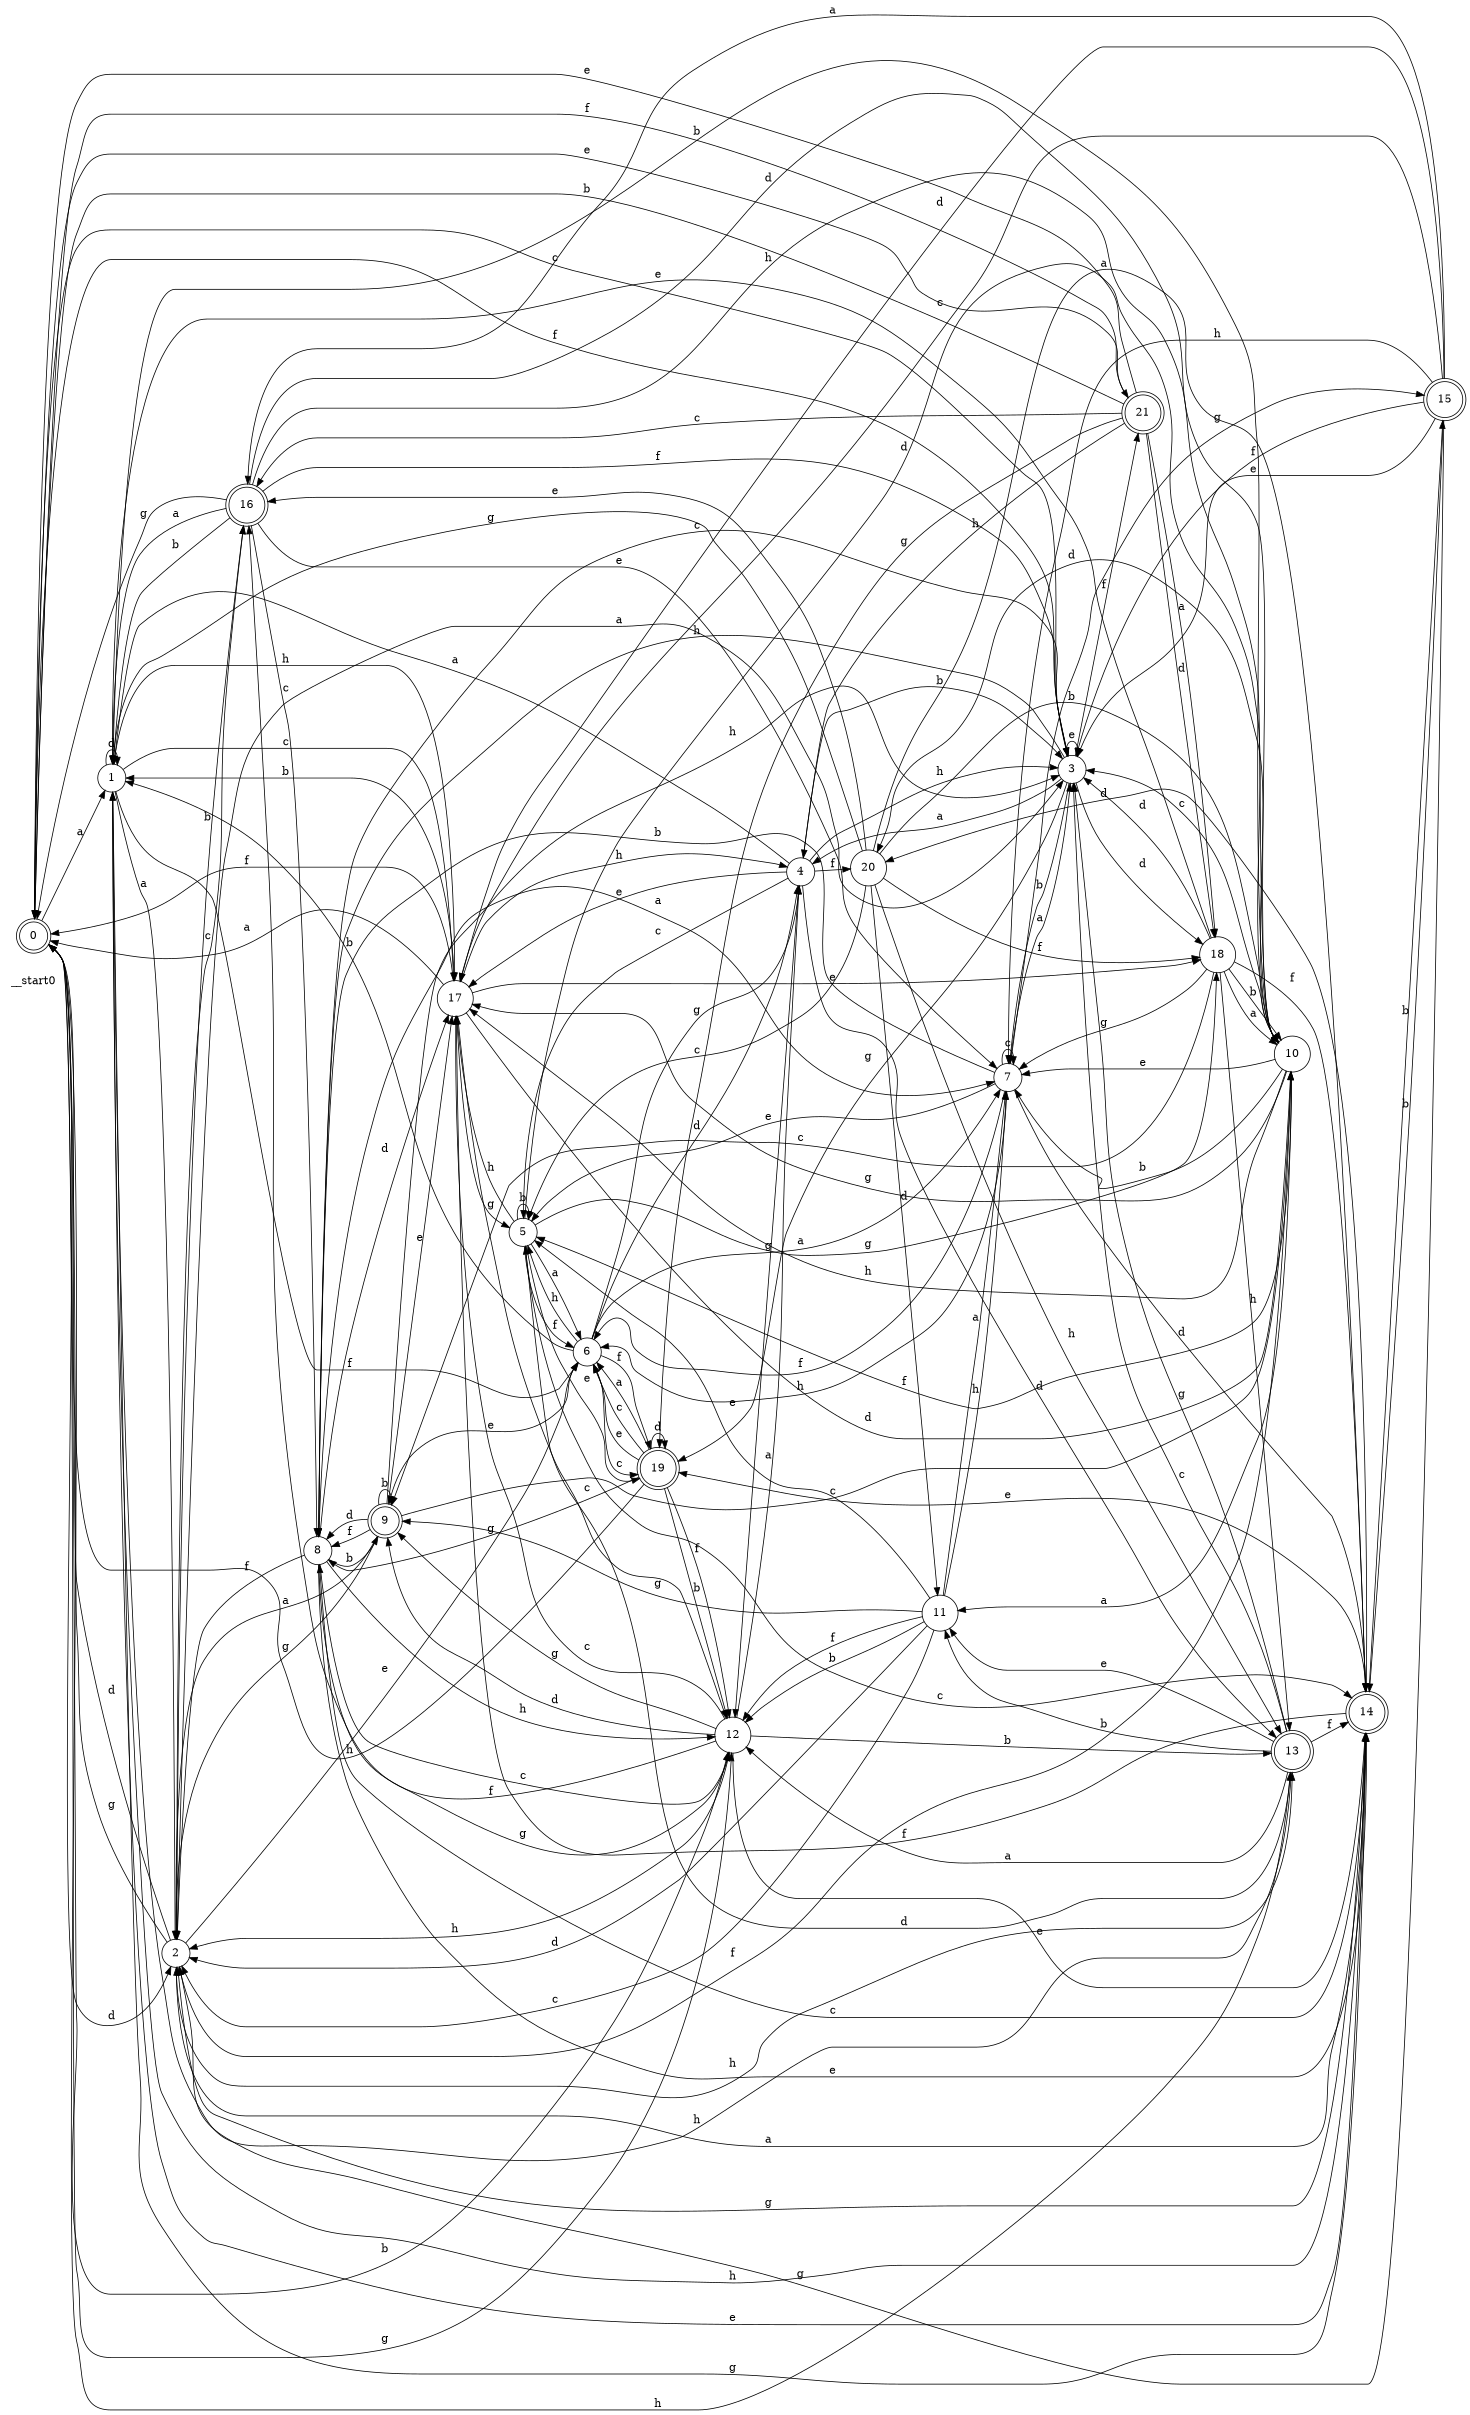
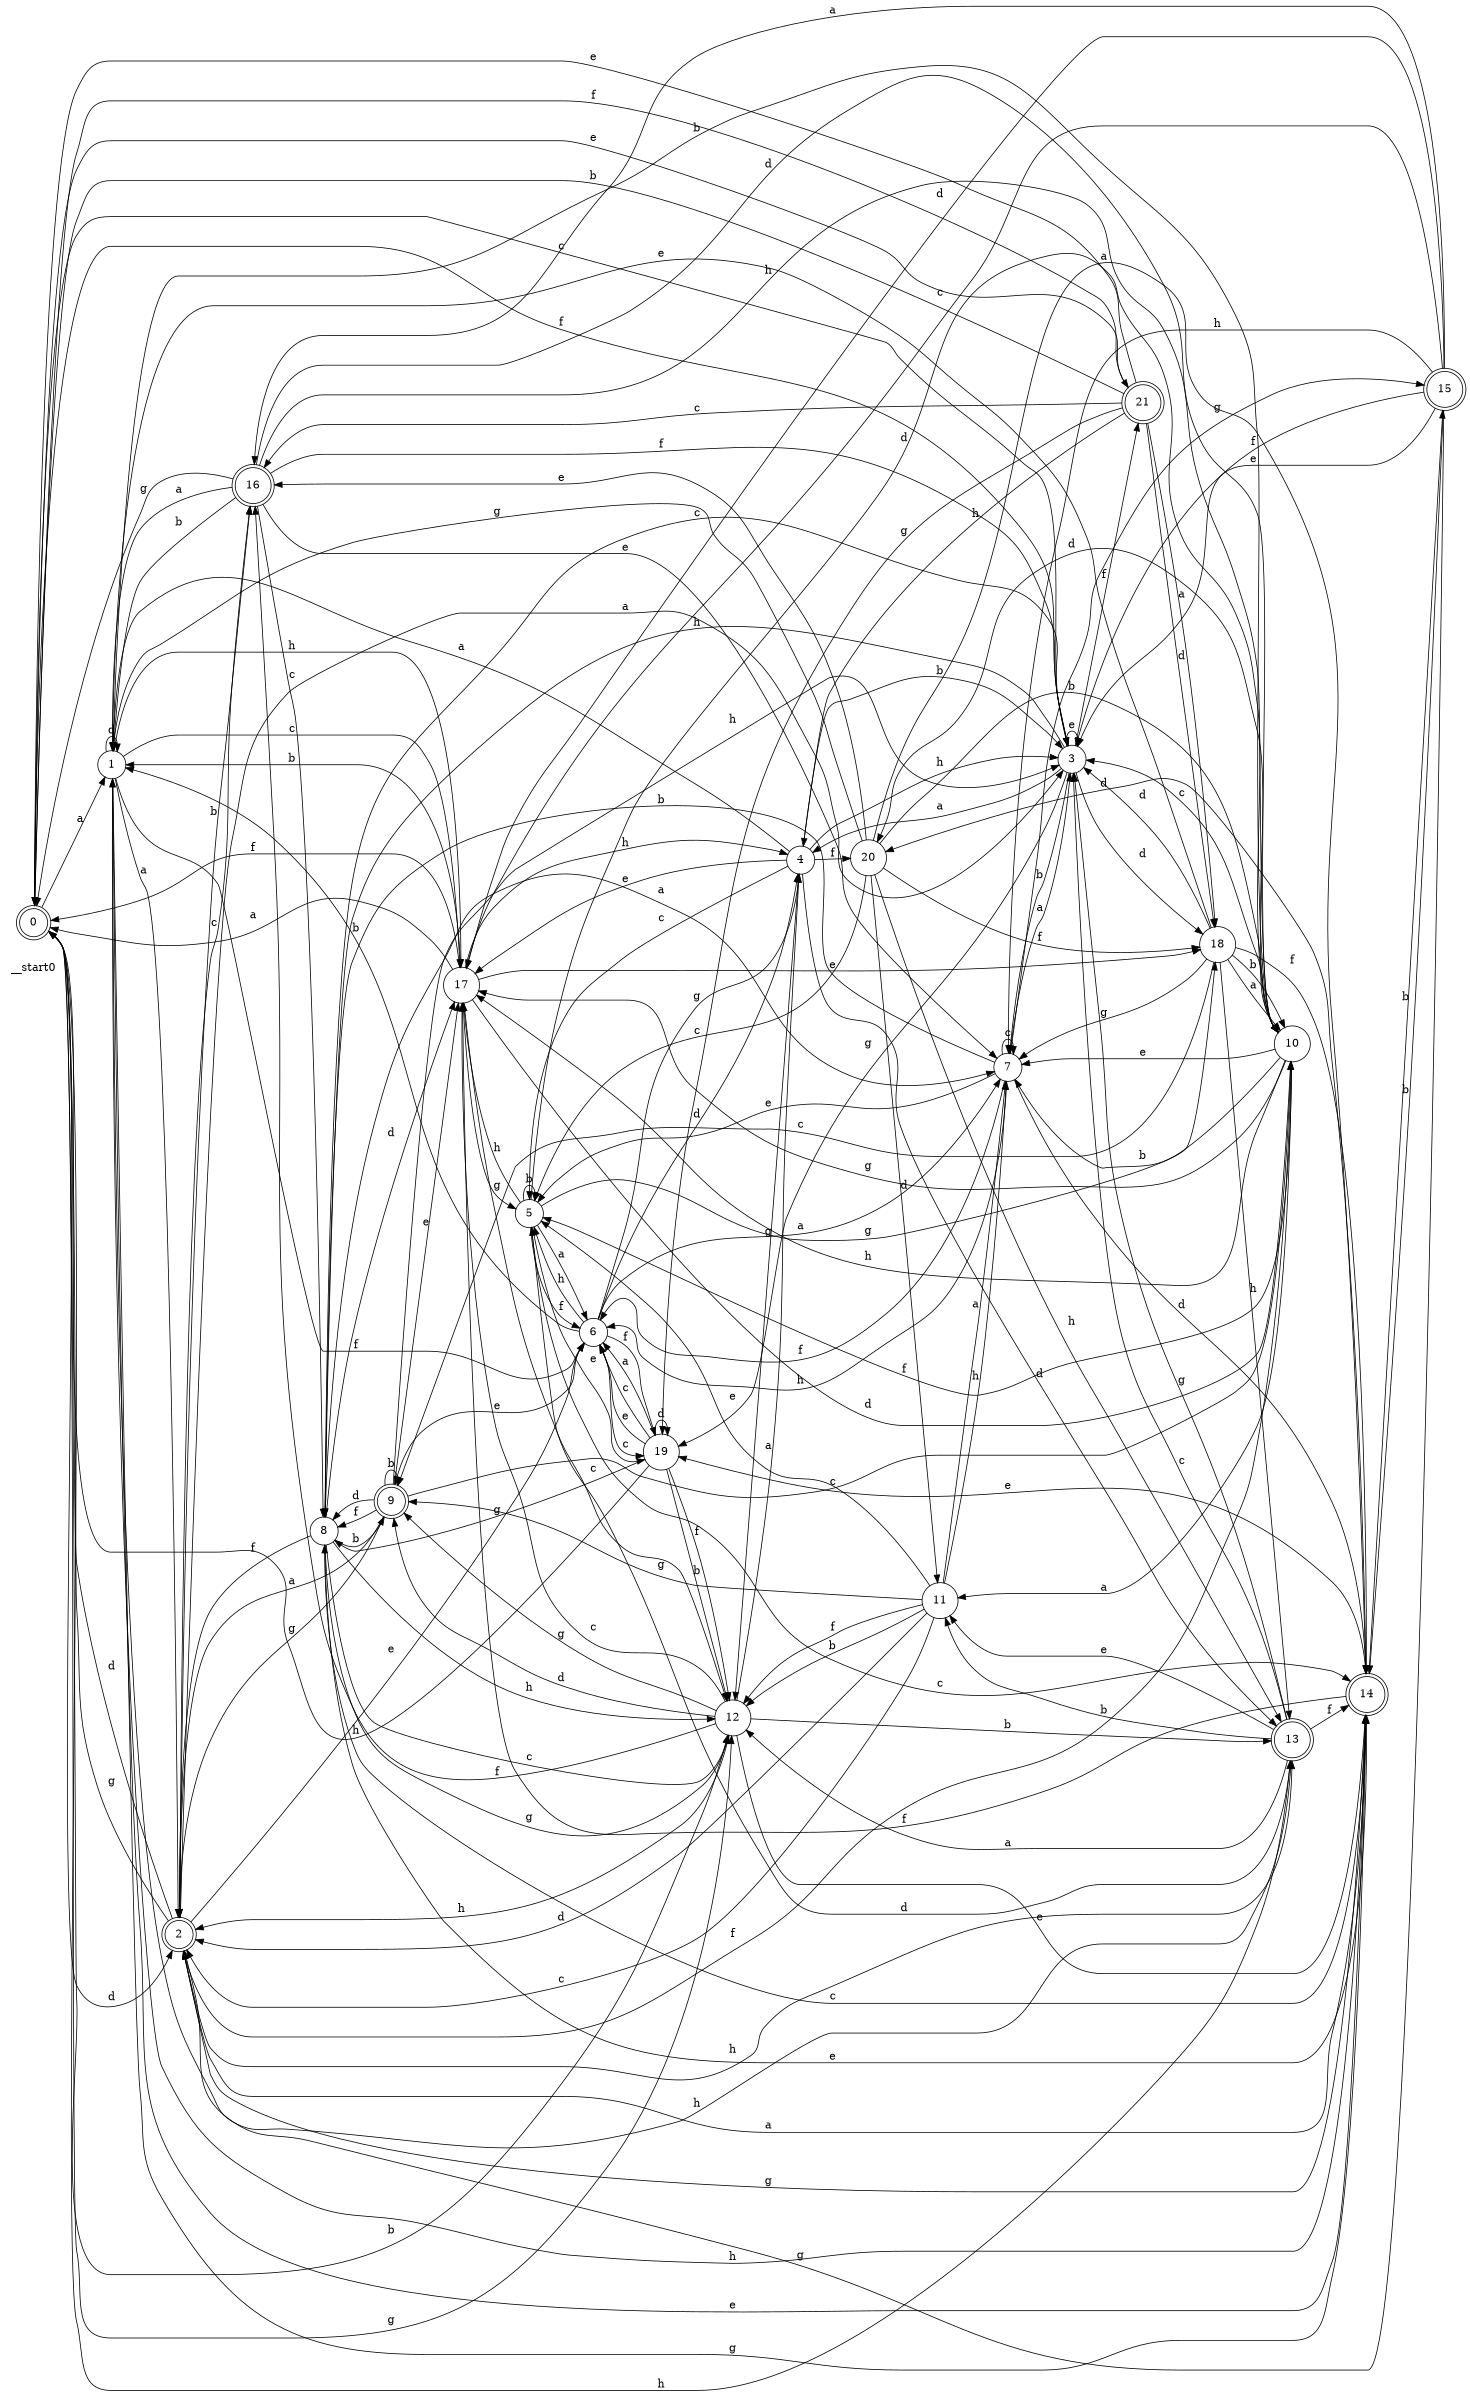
node "19": shape doublecircle -> circle
node "2": shape circle -> doublecircle
